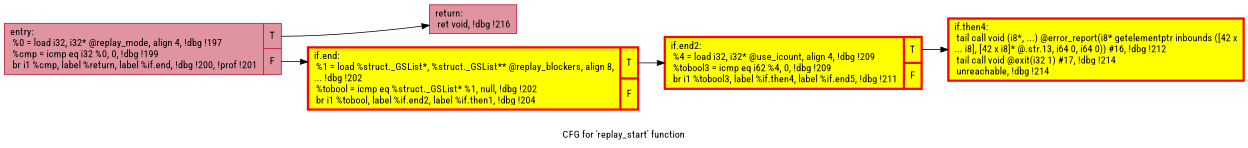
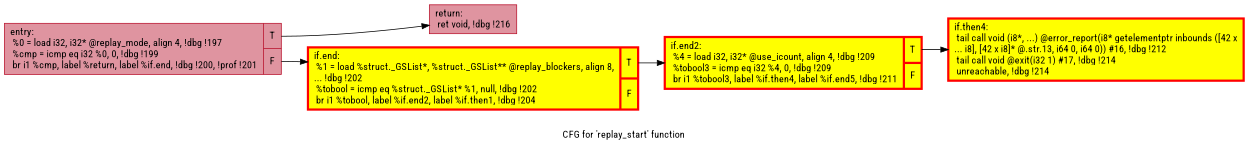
node "if.end2:": text "%tobool3 = icmp eq i62 %4, 0, !dbg !209" -> "%tobool3 = icmp eq i32 %4, 0, !dbg !209"
